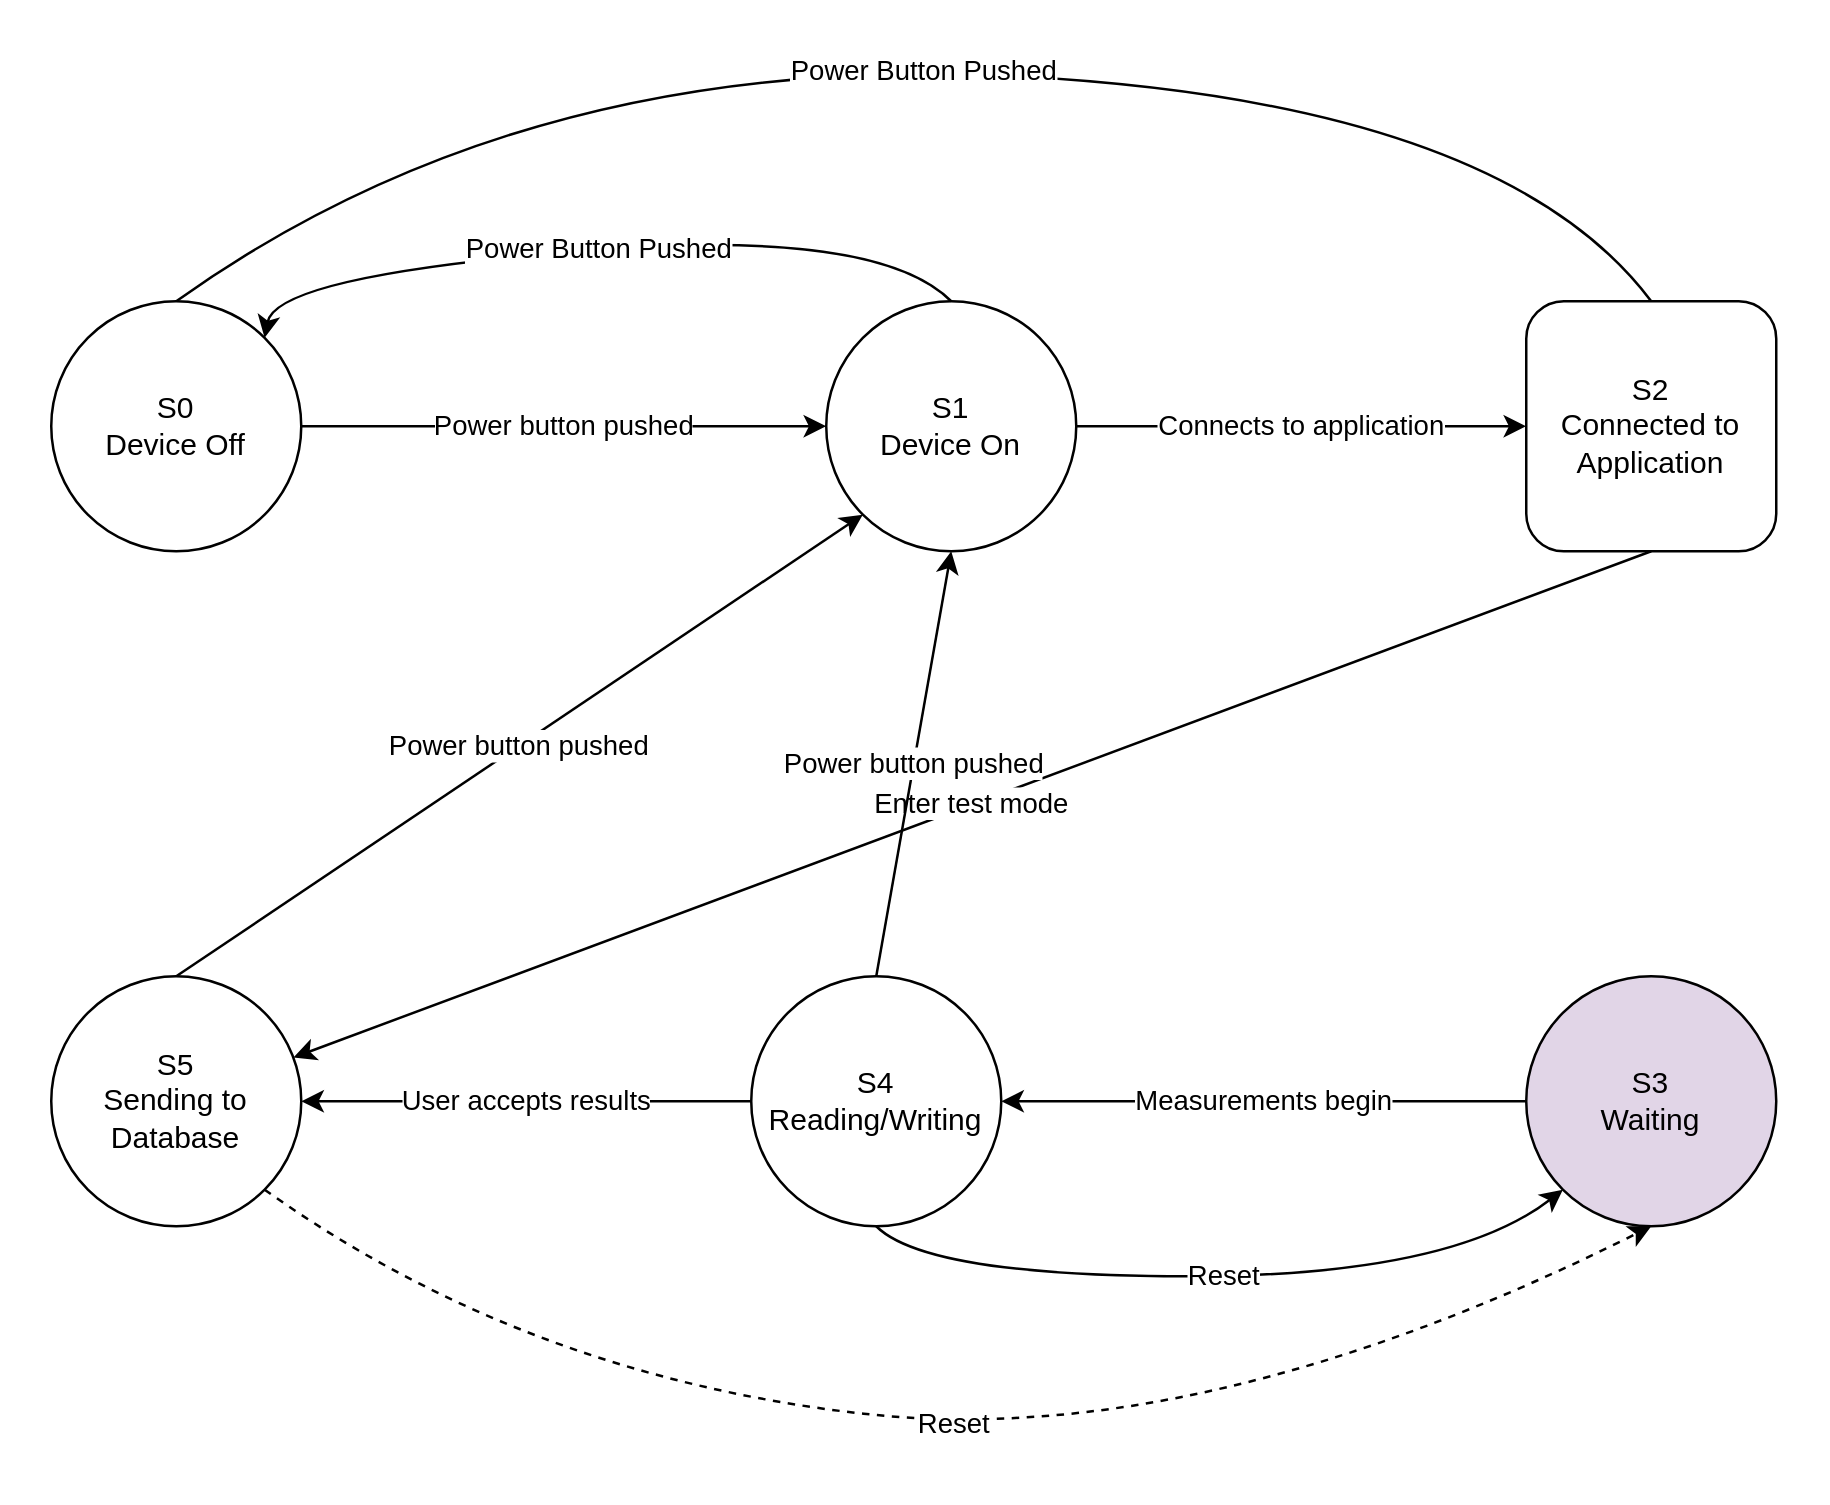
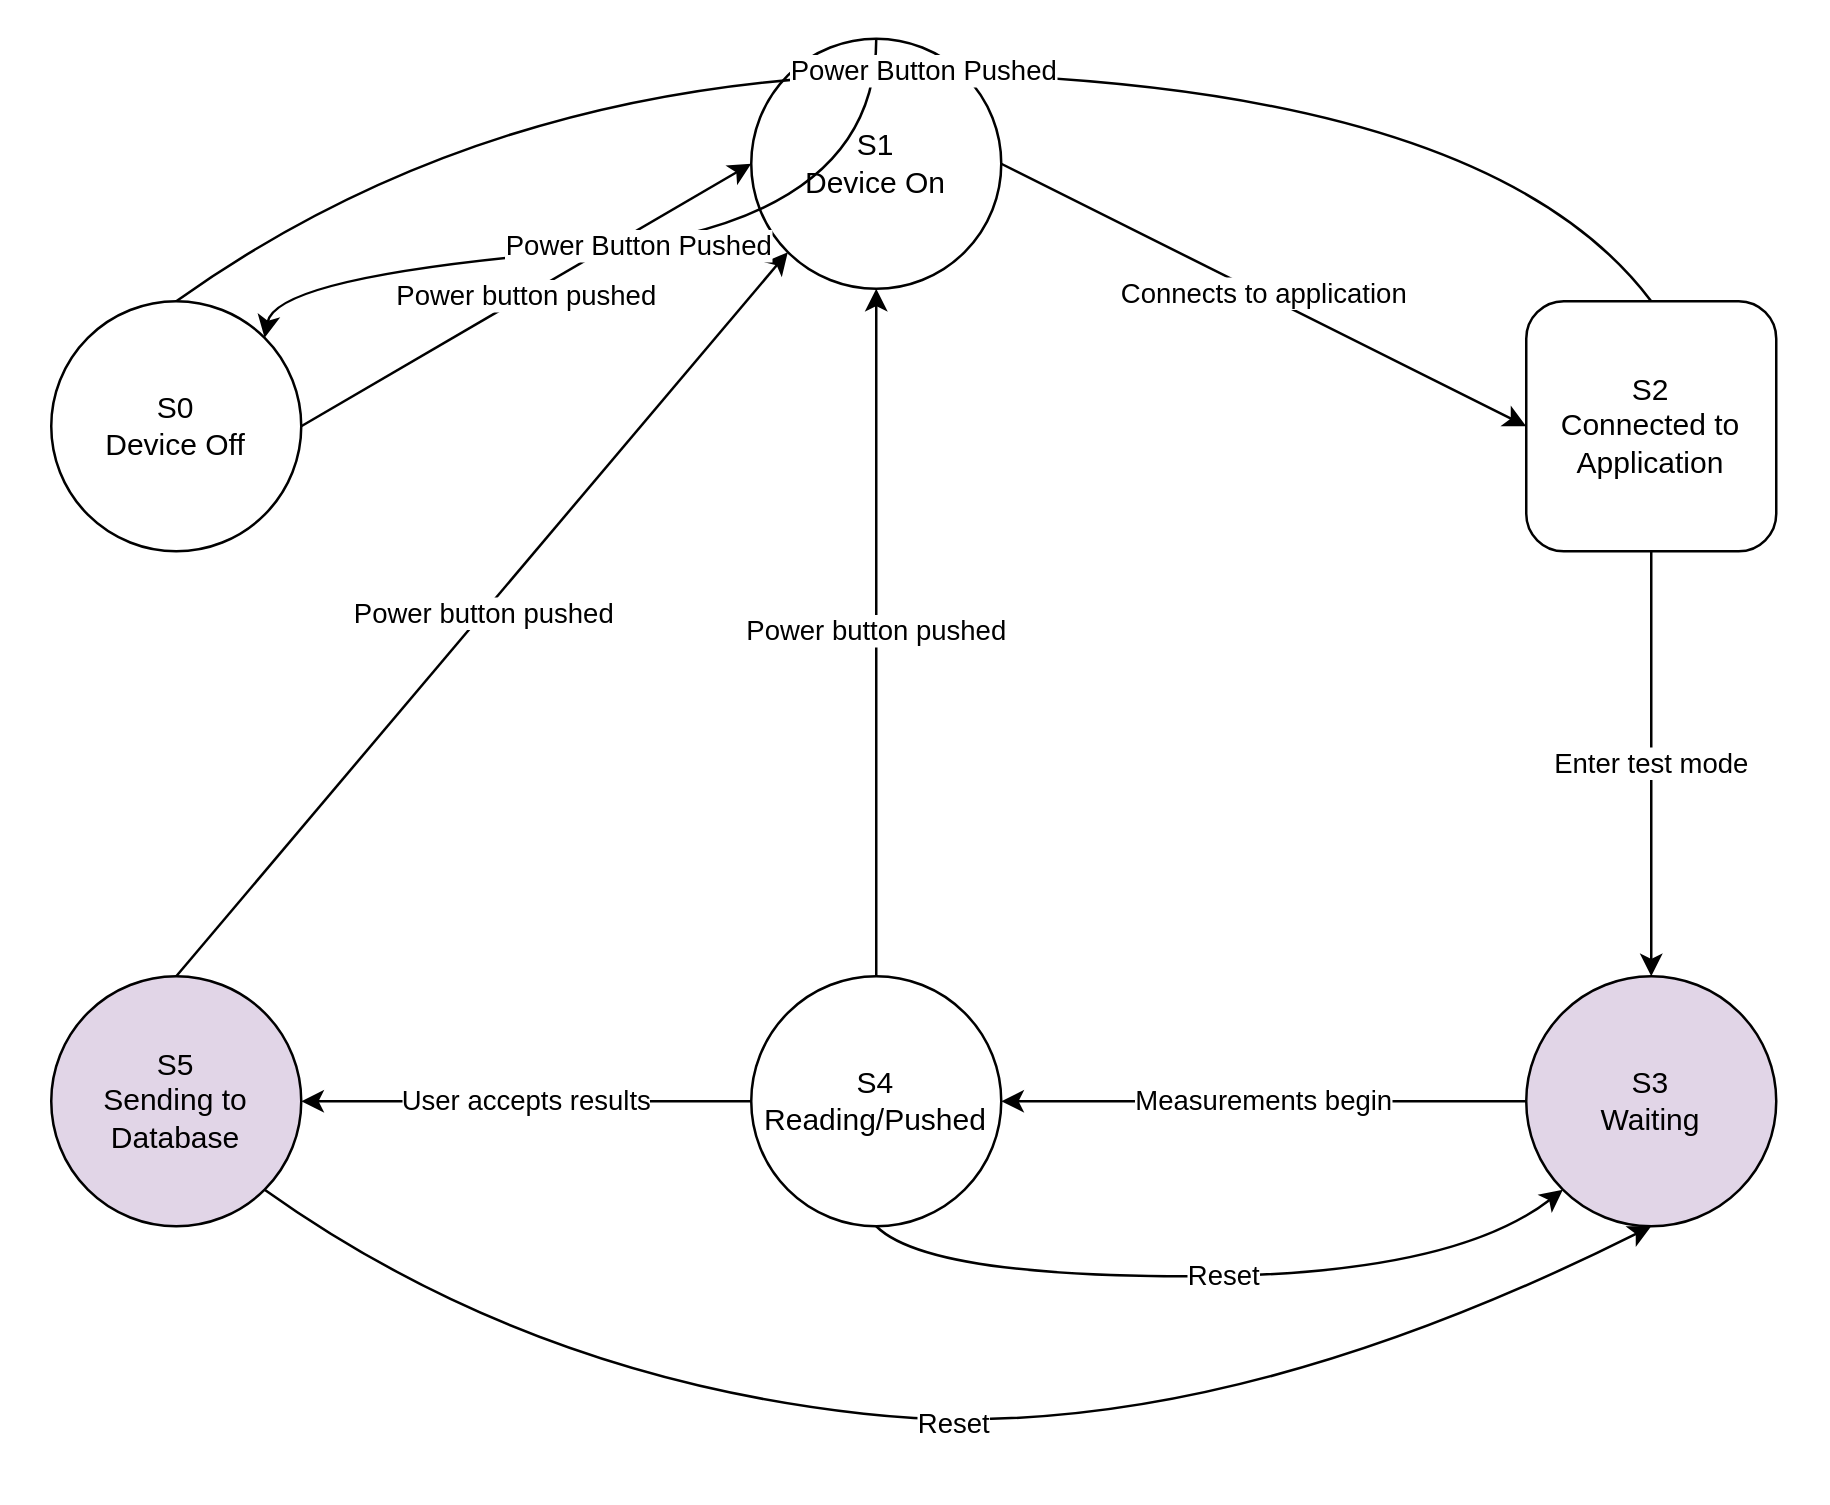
node "S1 Device On": moved (951, 426) -> (876, 164)
edge "S2 Connected to Application" -> "S5 Sending to Database": now "S2 Connected to Application" -> "S3 Waiting"
node "S5 Sending to Database": fillcolor #ffffff -> #e1d5e7
node "S4 Reading/Writing": label "S4 Reading/Writing" -> "S4 Reading/Pushed"
edge "S5 Sending to Database" -> "S3 Waiting": style dashed -> solid
